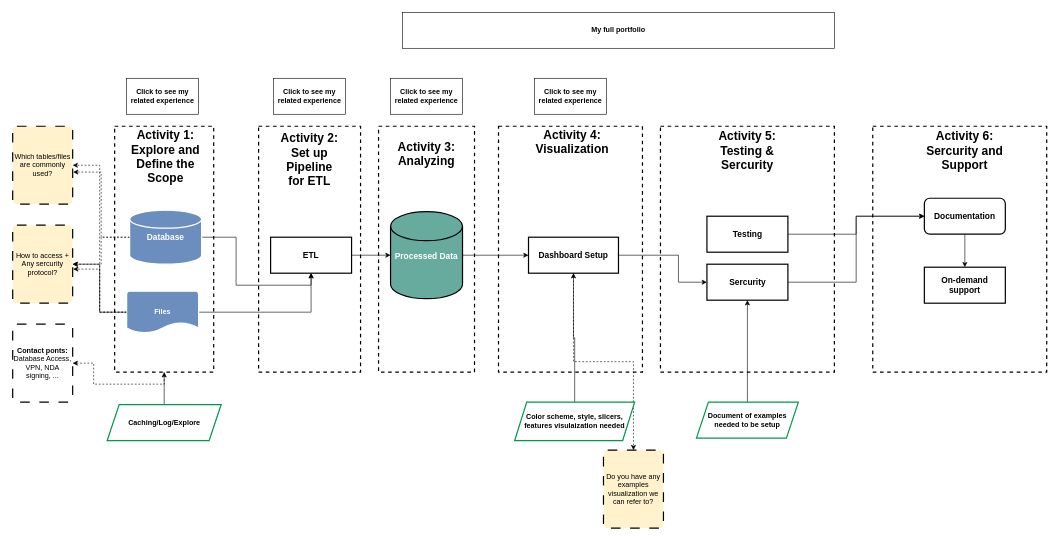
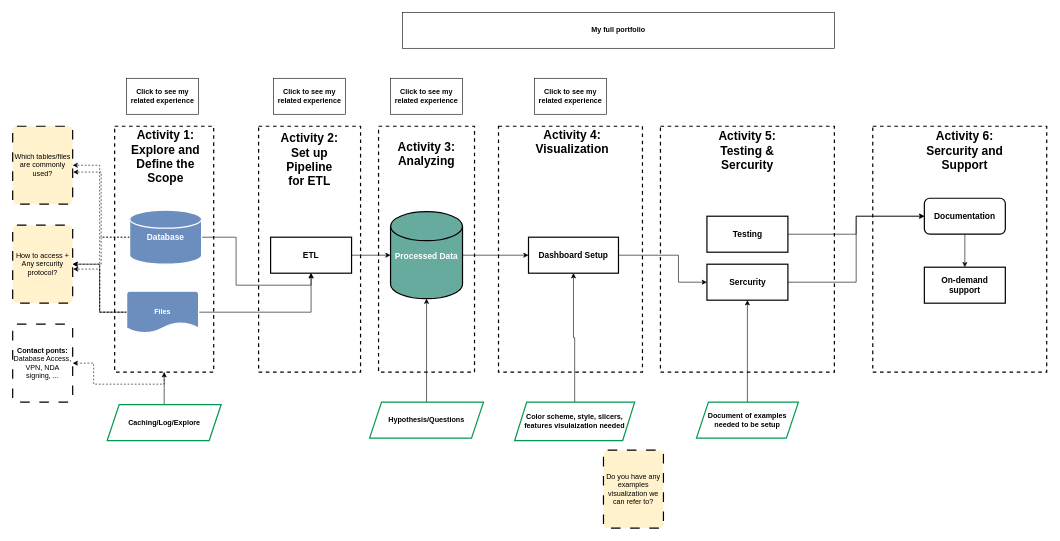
edge "Hypothesis/Questions" -> "Processed Data": added
edge "Dashboard Setup" -> "Do you have any examples visualization we can refer to?": removed
node "Hypothesis/Questions": added
